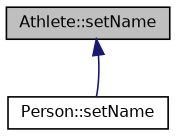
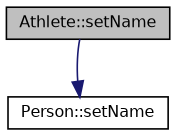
edge "Person::setName" -> "Athlete::setName": reversed
